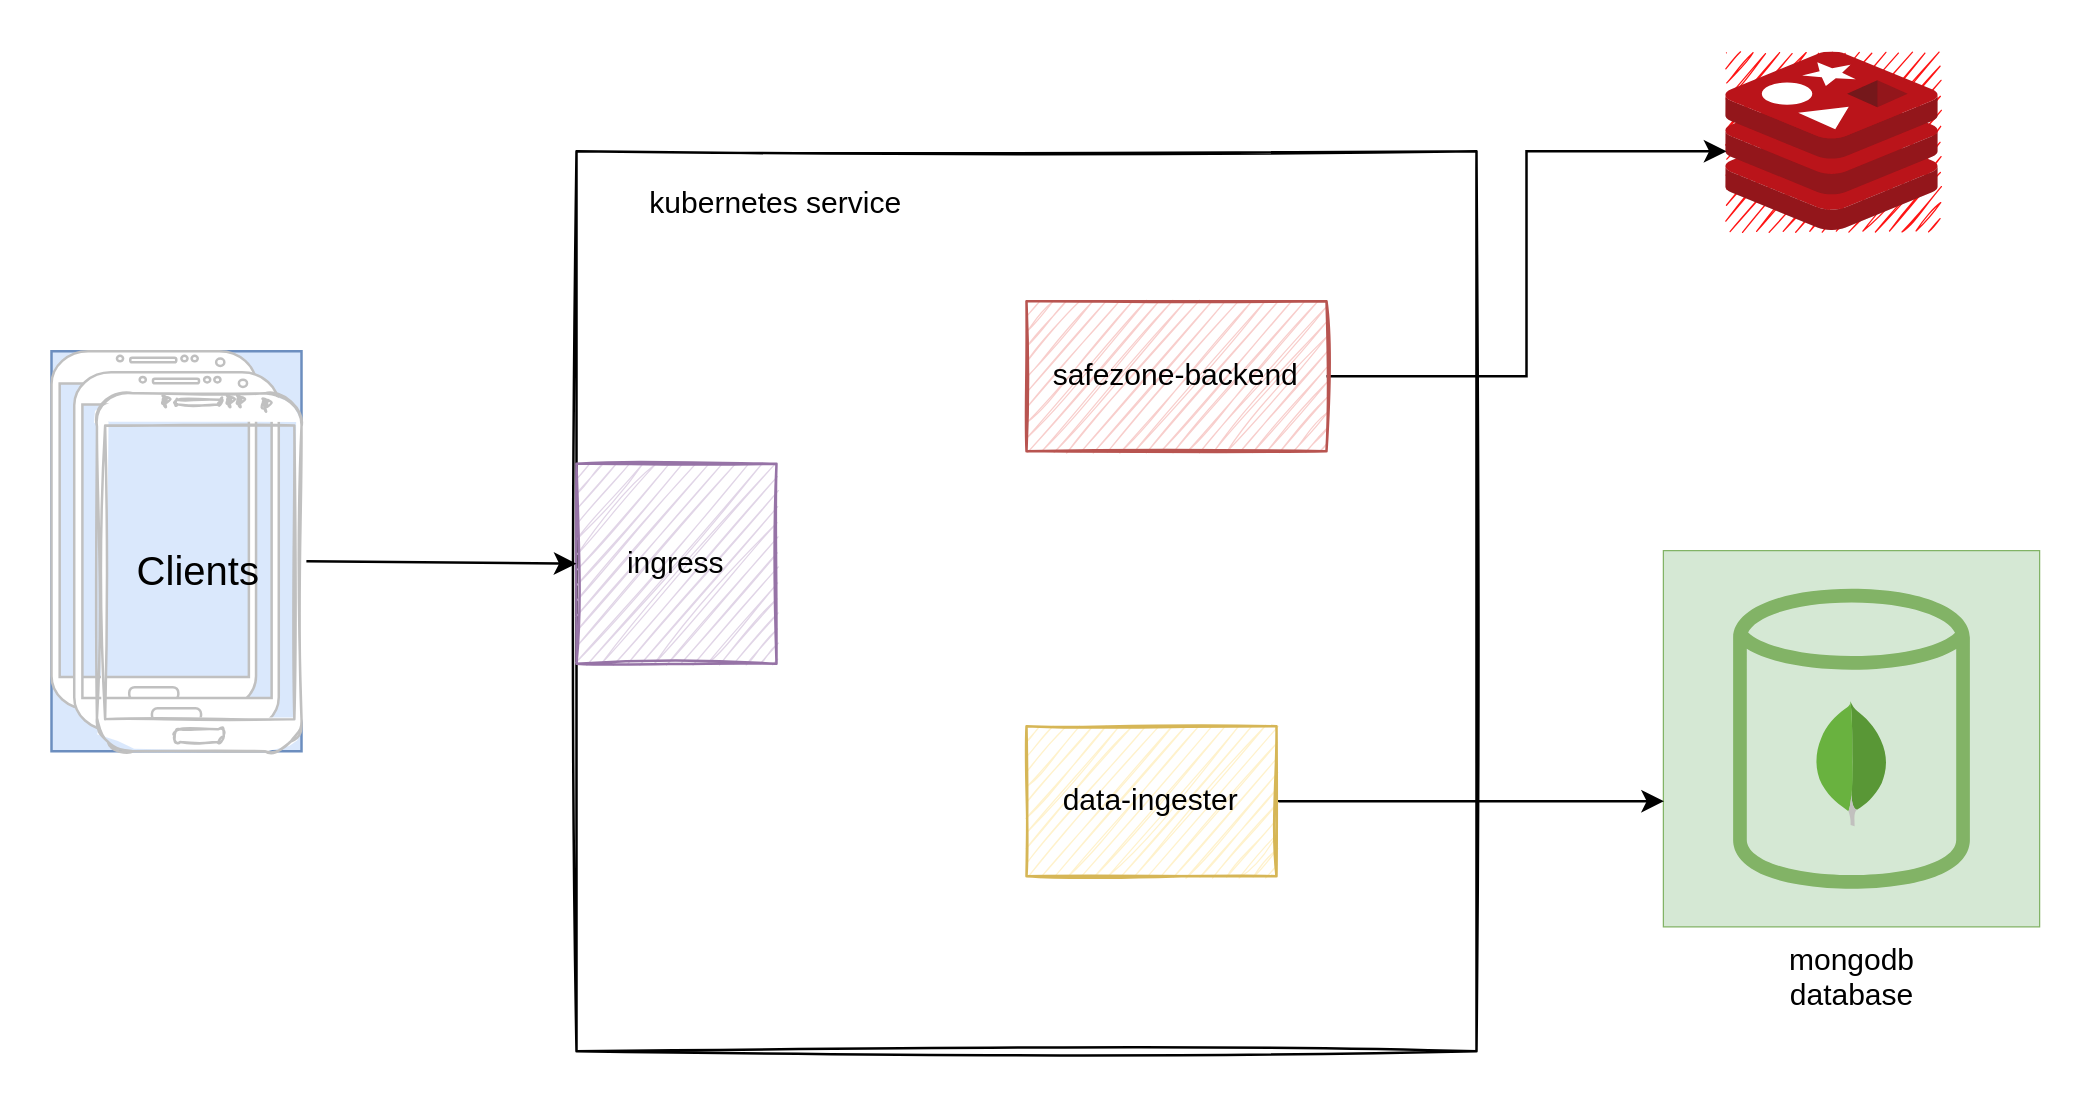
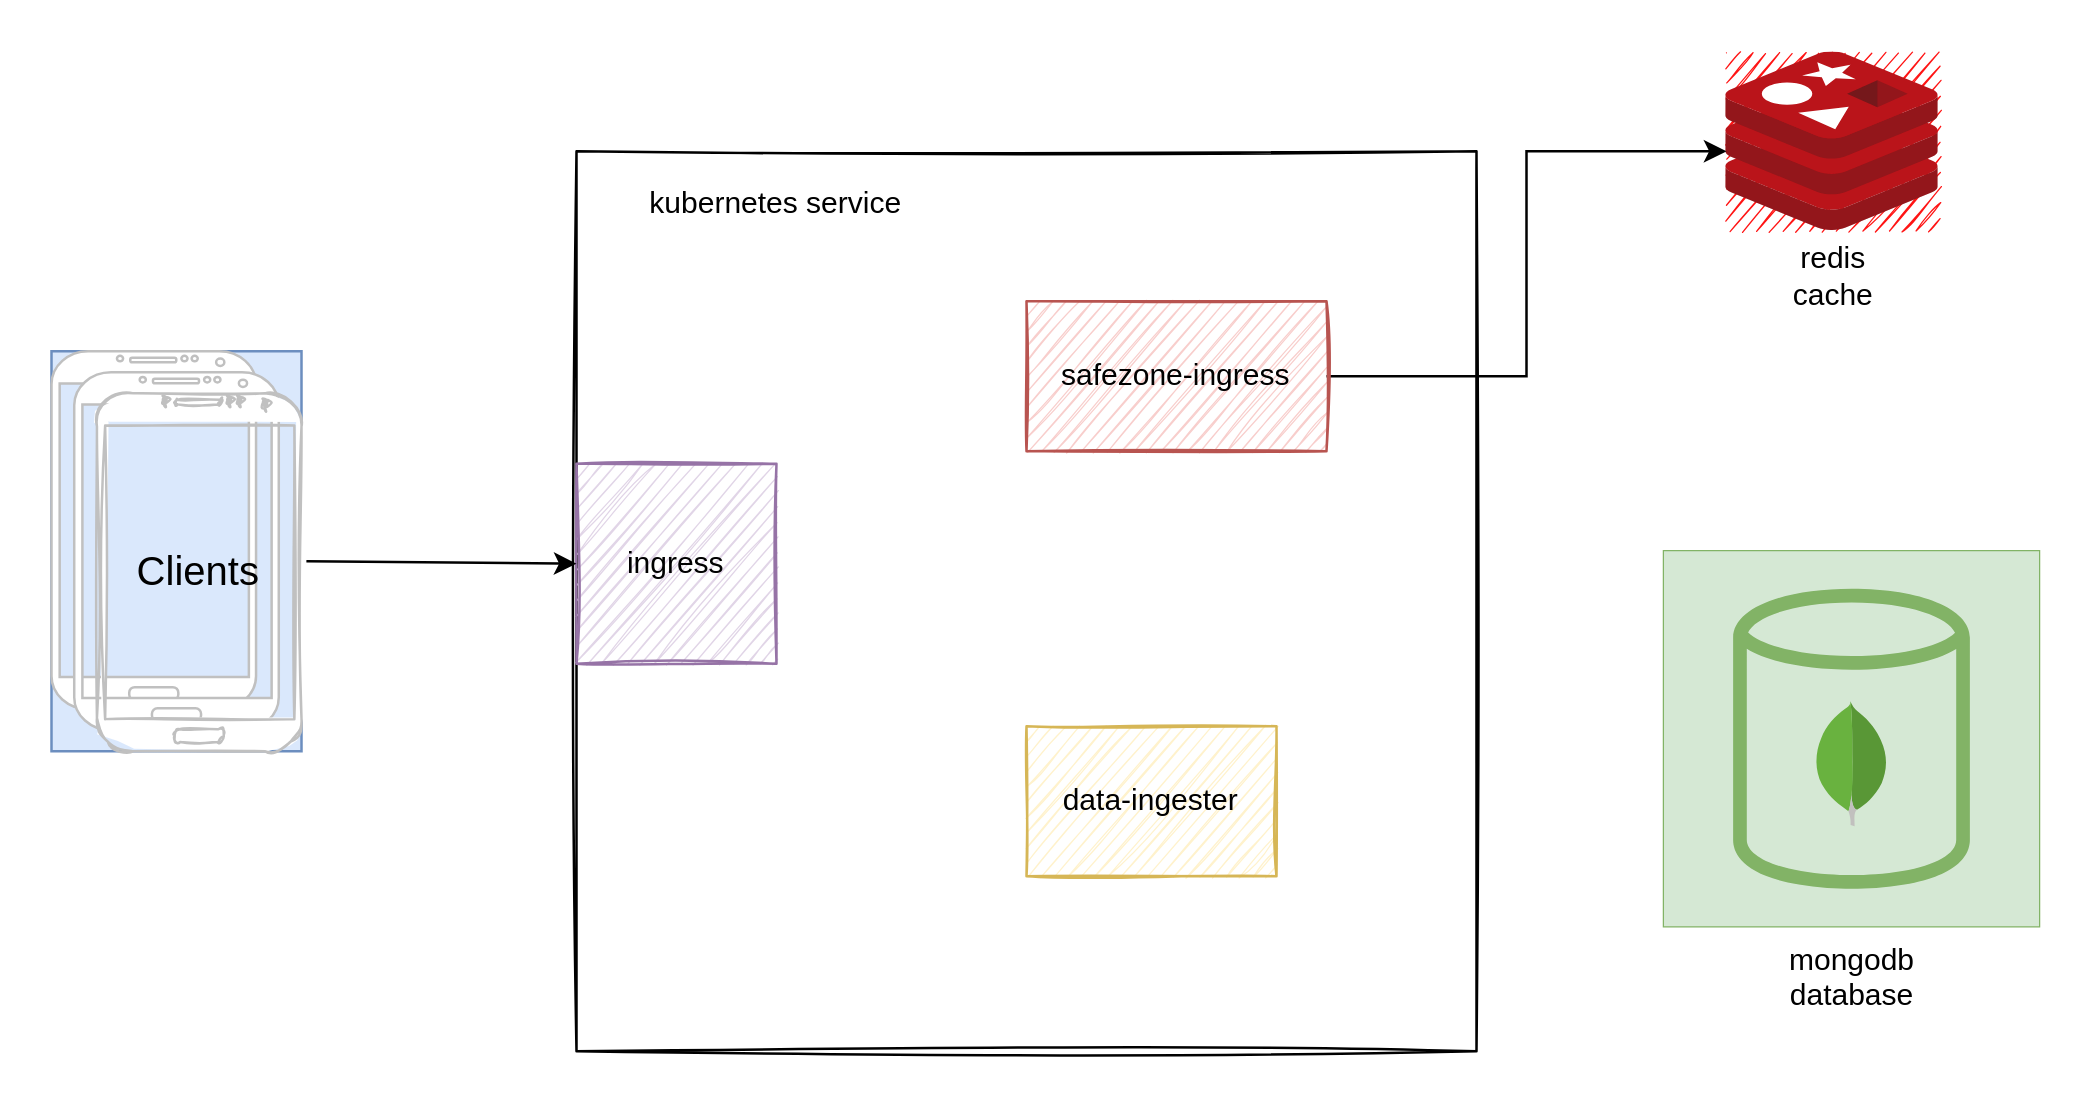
node "redis cache": added
node "safezone-backend": label "safezone-backend" -> "safezone-ingress"
edge "data-ingester" -> "mongodb database": removed
